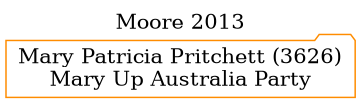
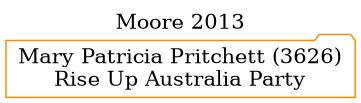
node "Mary Patricia Pritchett (3626) Mary Up Australia Party": label "Mary Patricia Pritchett (3626) Mary Up Australia Party" -> "Mary Patricia Pritchett (3626) Rise Up Australia Party"
